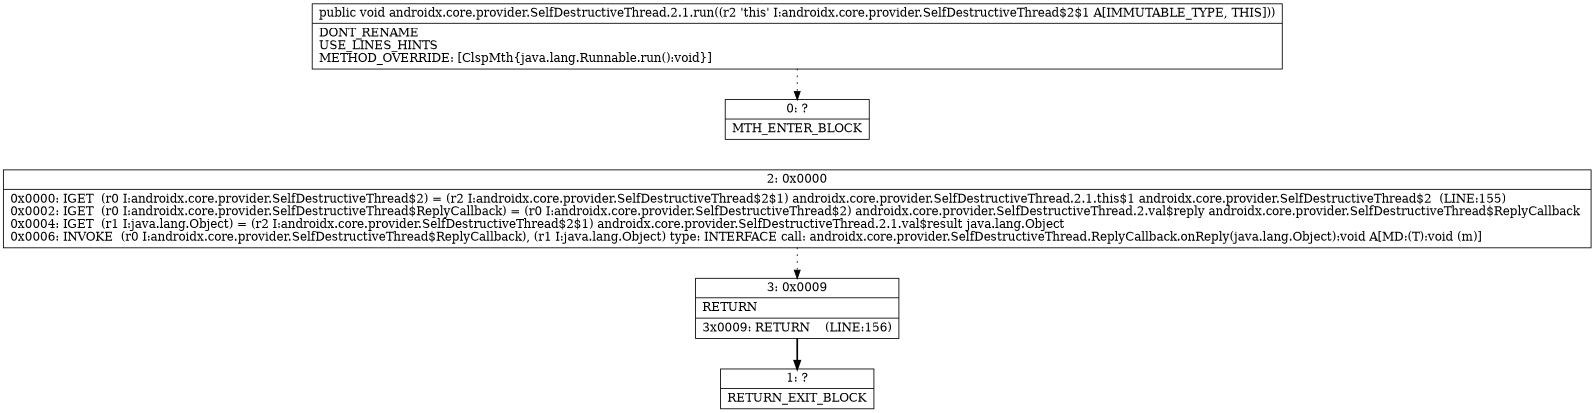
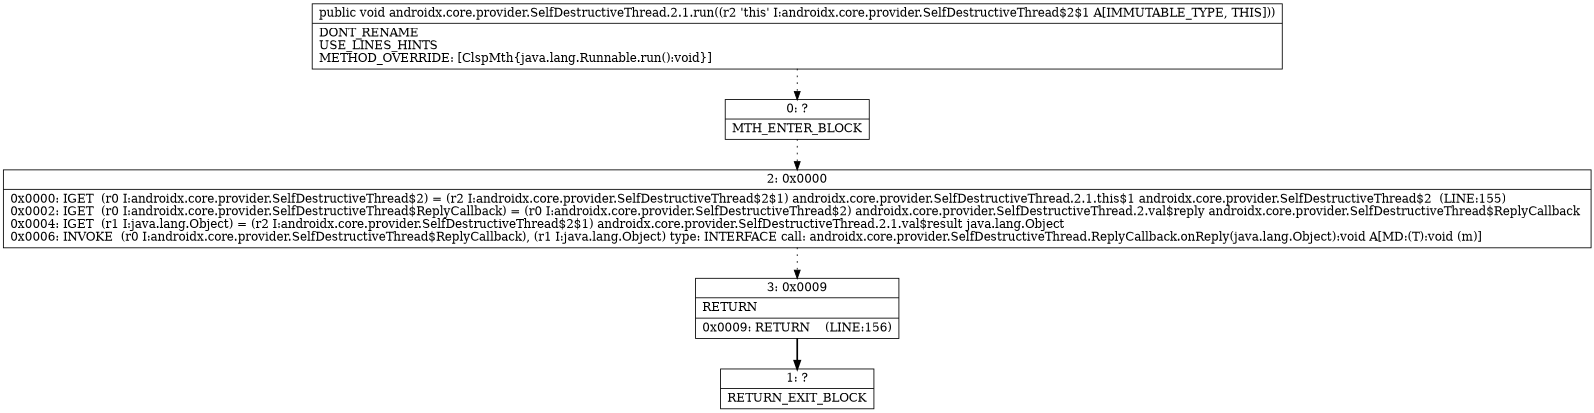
edge "0: ?" -> "2: 0x0000": added
node "3: 0x0009": text "3x0009: RETURN    (LINE:156)" -> "0x0009: RETURN    (LINE:156)"
